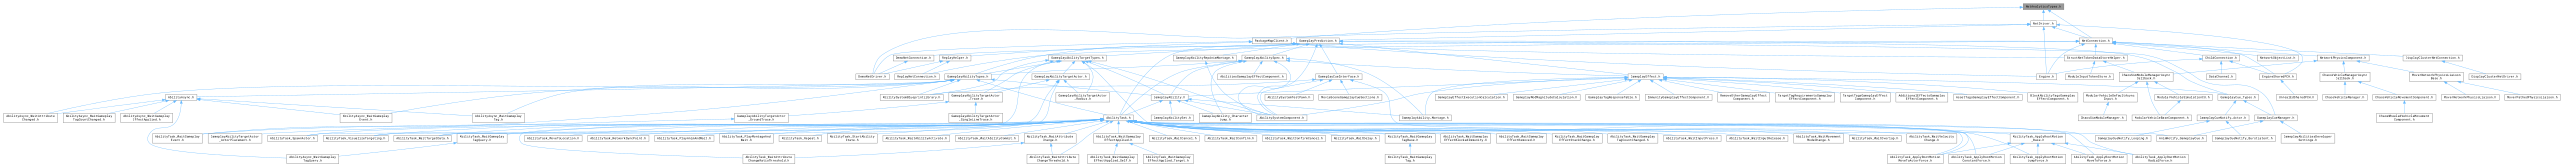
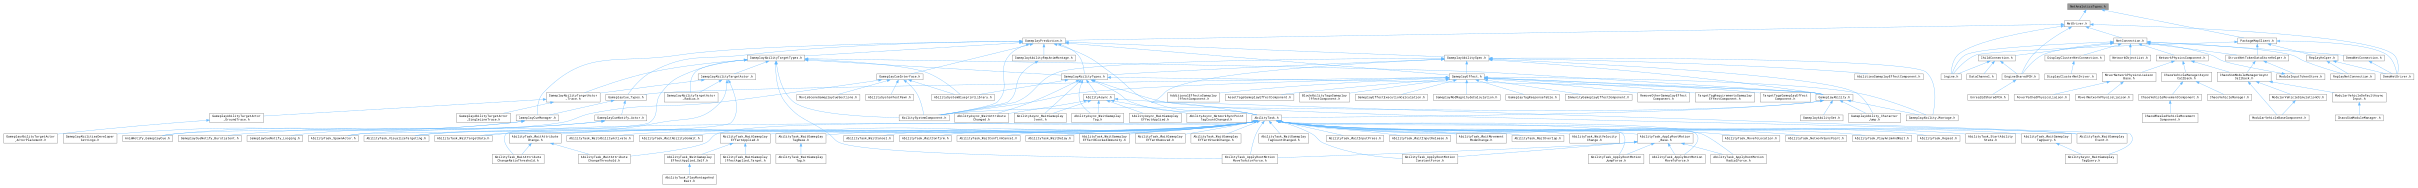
edge "NetConnection.h" -> "NetAnalyticsTypes.h": now "NetConnection.h" -> "ModuleInputTokenStore.h"
node "AbilityAsync_WaitGameplay TagCountChanged.h": label "AbilityAsync_WaitGameplay TagCountChanged.h" -> "AbilityAsync_NetworkSyncPoint TagCountChanged.h"
edge "AbilityTask_PlayMontageAnd Wait.h" -> "AbilityTask.h": now "AbilityTask_PlayMontageAnd Wait.h" -> "AbilityTask_WaitGameplay EffectApplied_Self.h"
